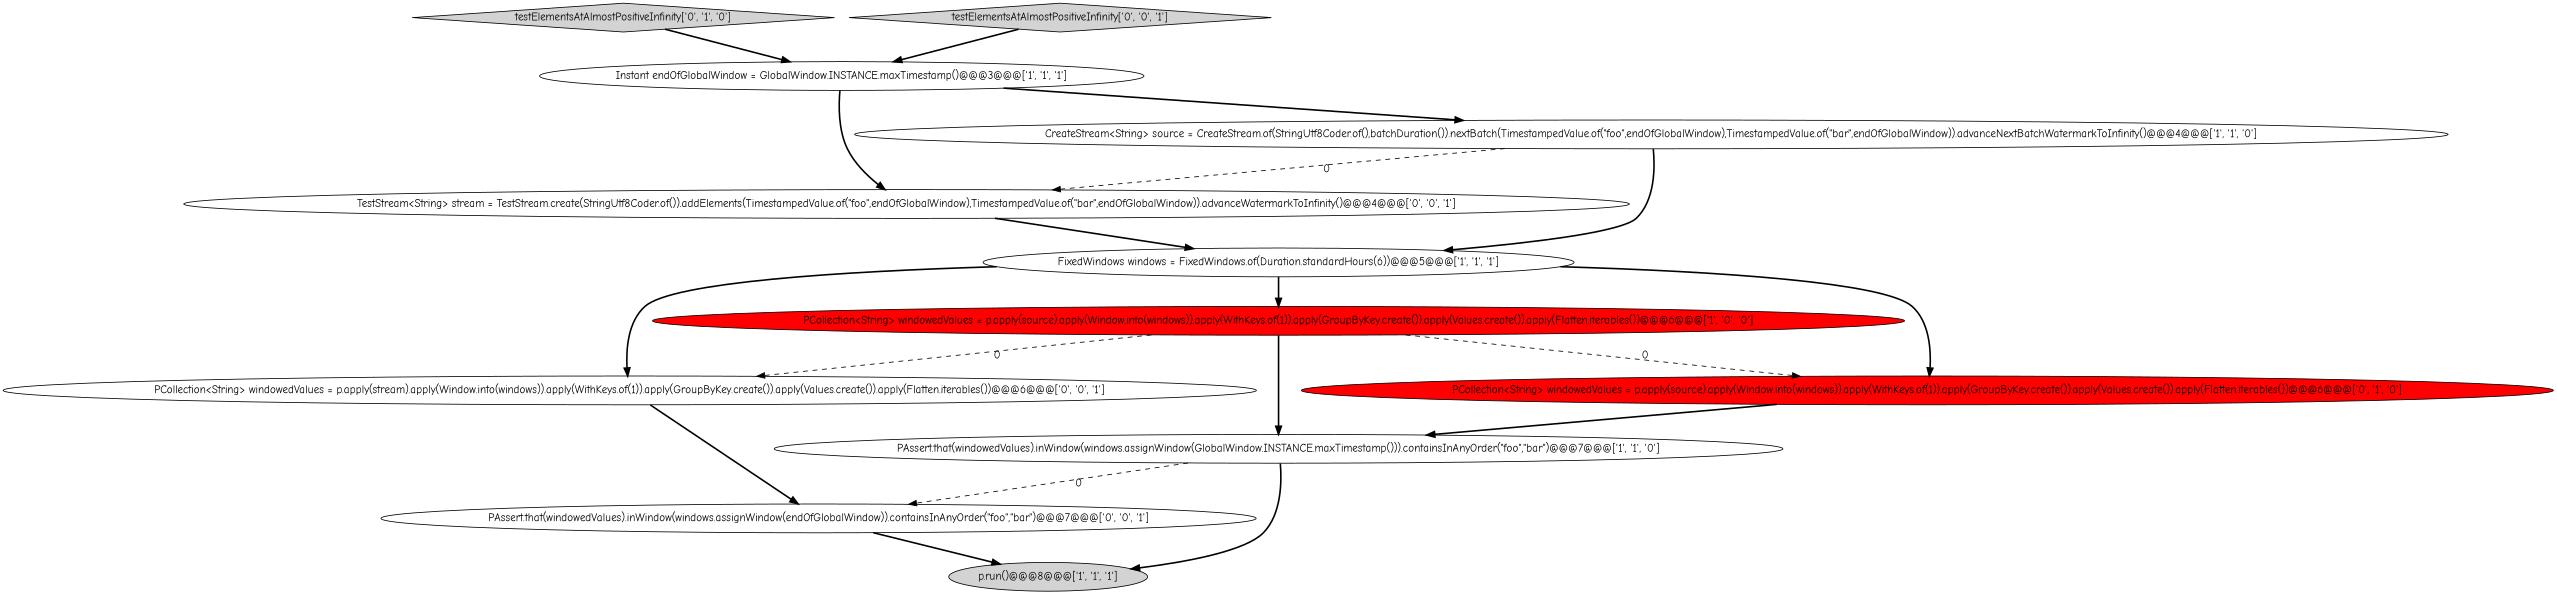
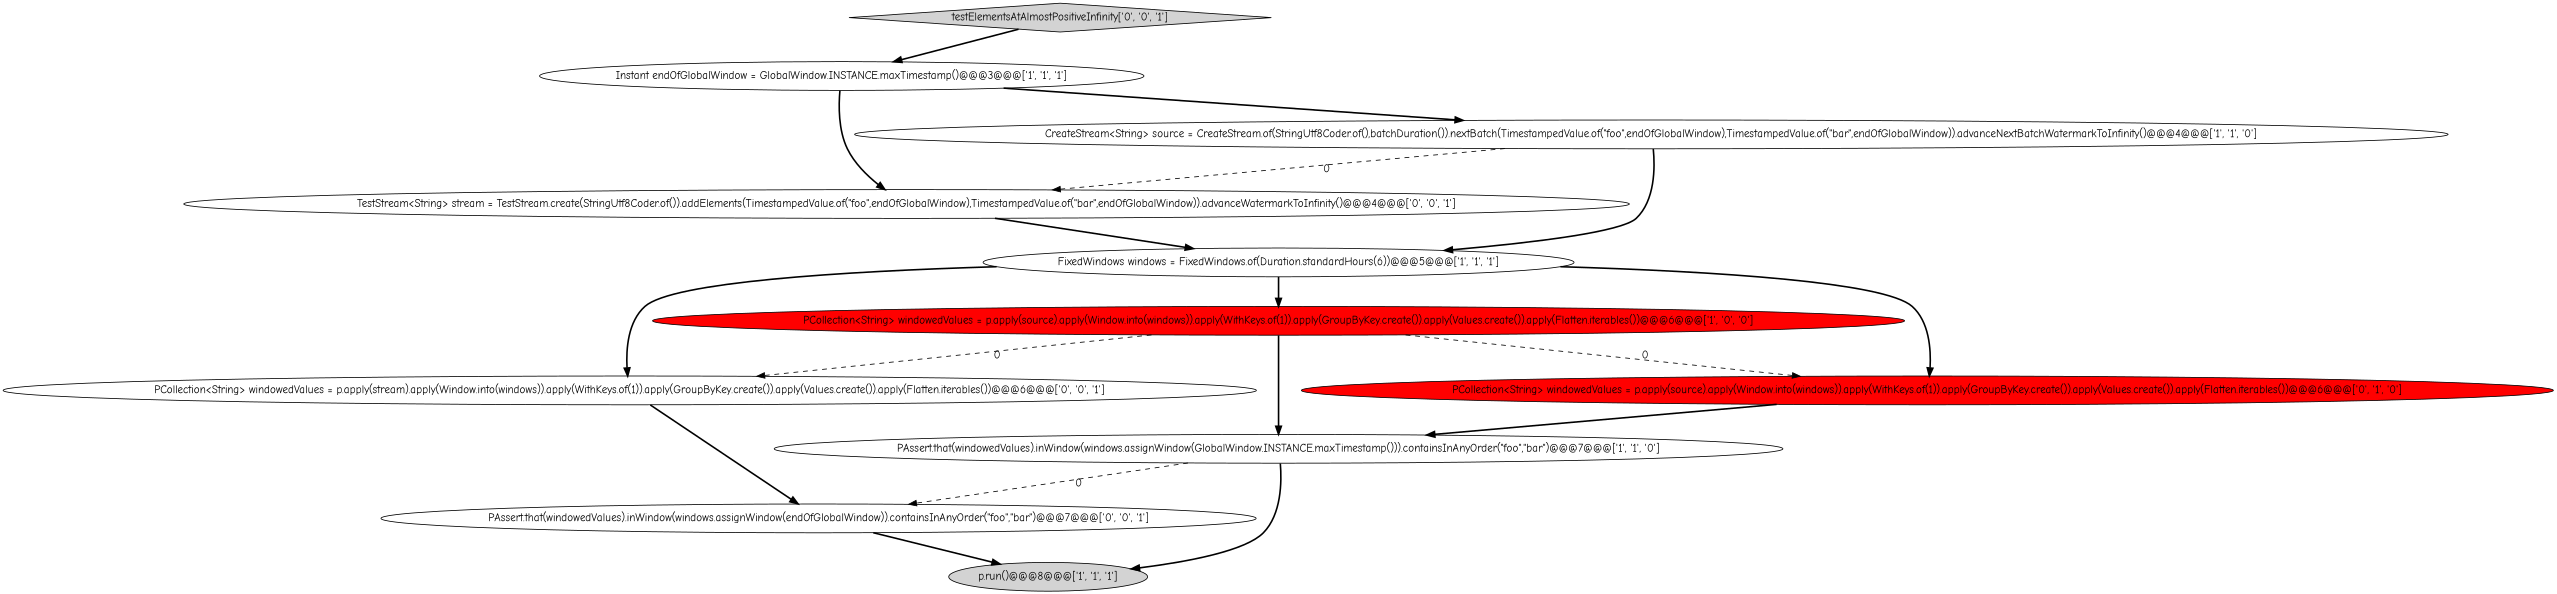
node "testElementsAtAlmostPositiveInfinity['0', '1', '0']": removed
